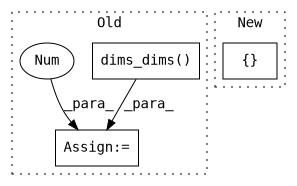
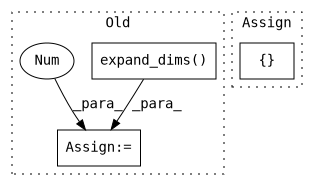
cluster "New": label "New" -> "Assign"
node "dims_dims()": label "dims_dims()" -> "expand_dims()"
